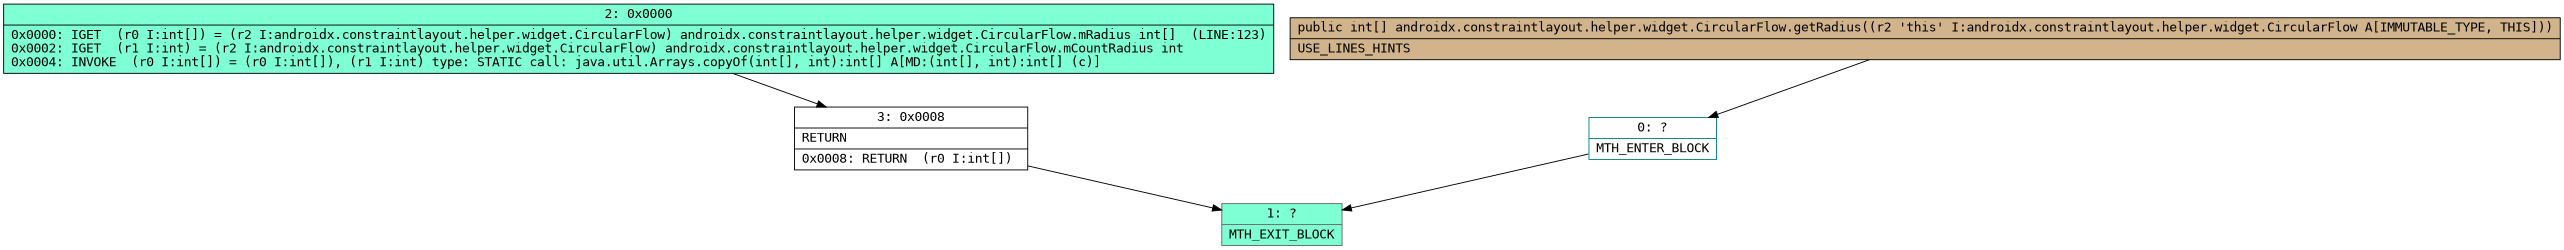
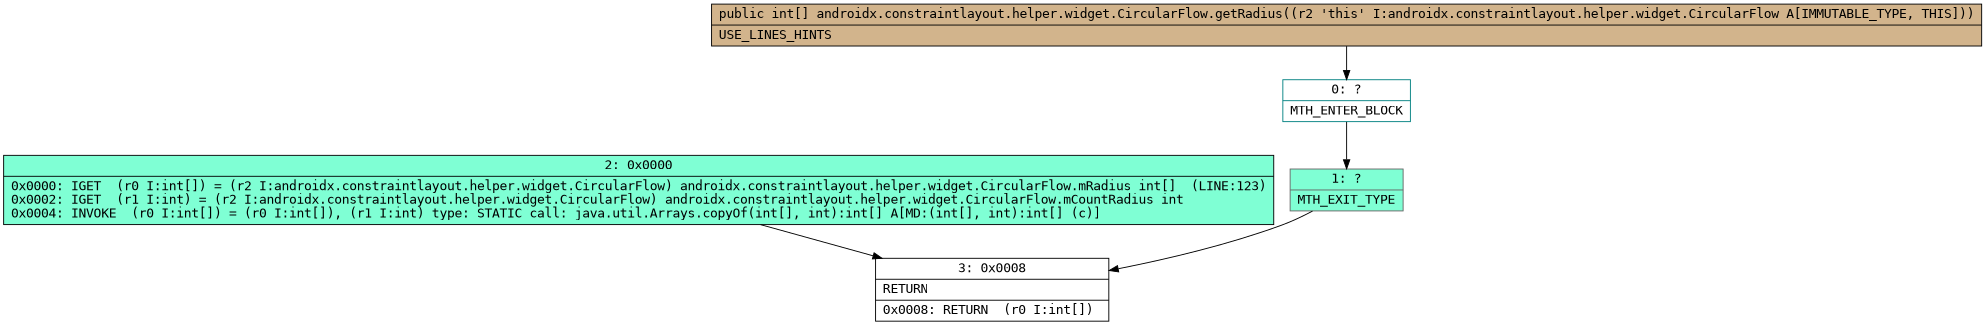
edge "3: 0x0008" -> "1: ?": reversed
node "1: ?": text "MTH_EXIT_BLOCK" -> "MTH_EXIT_TYPE"
